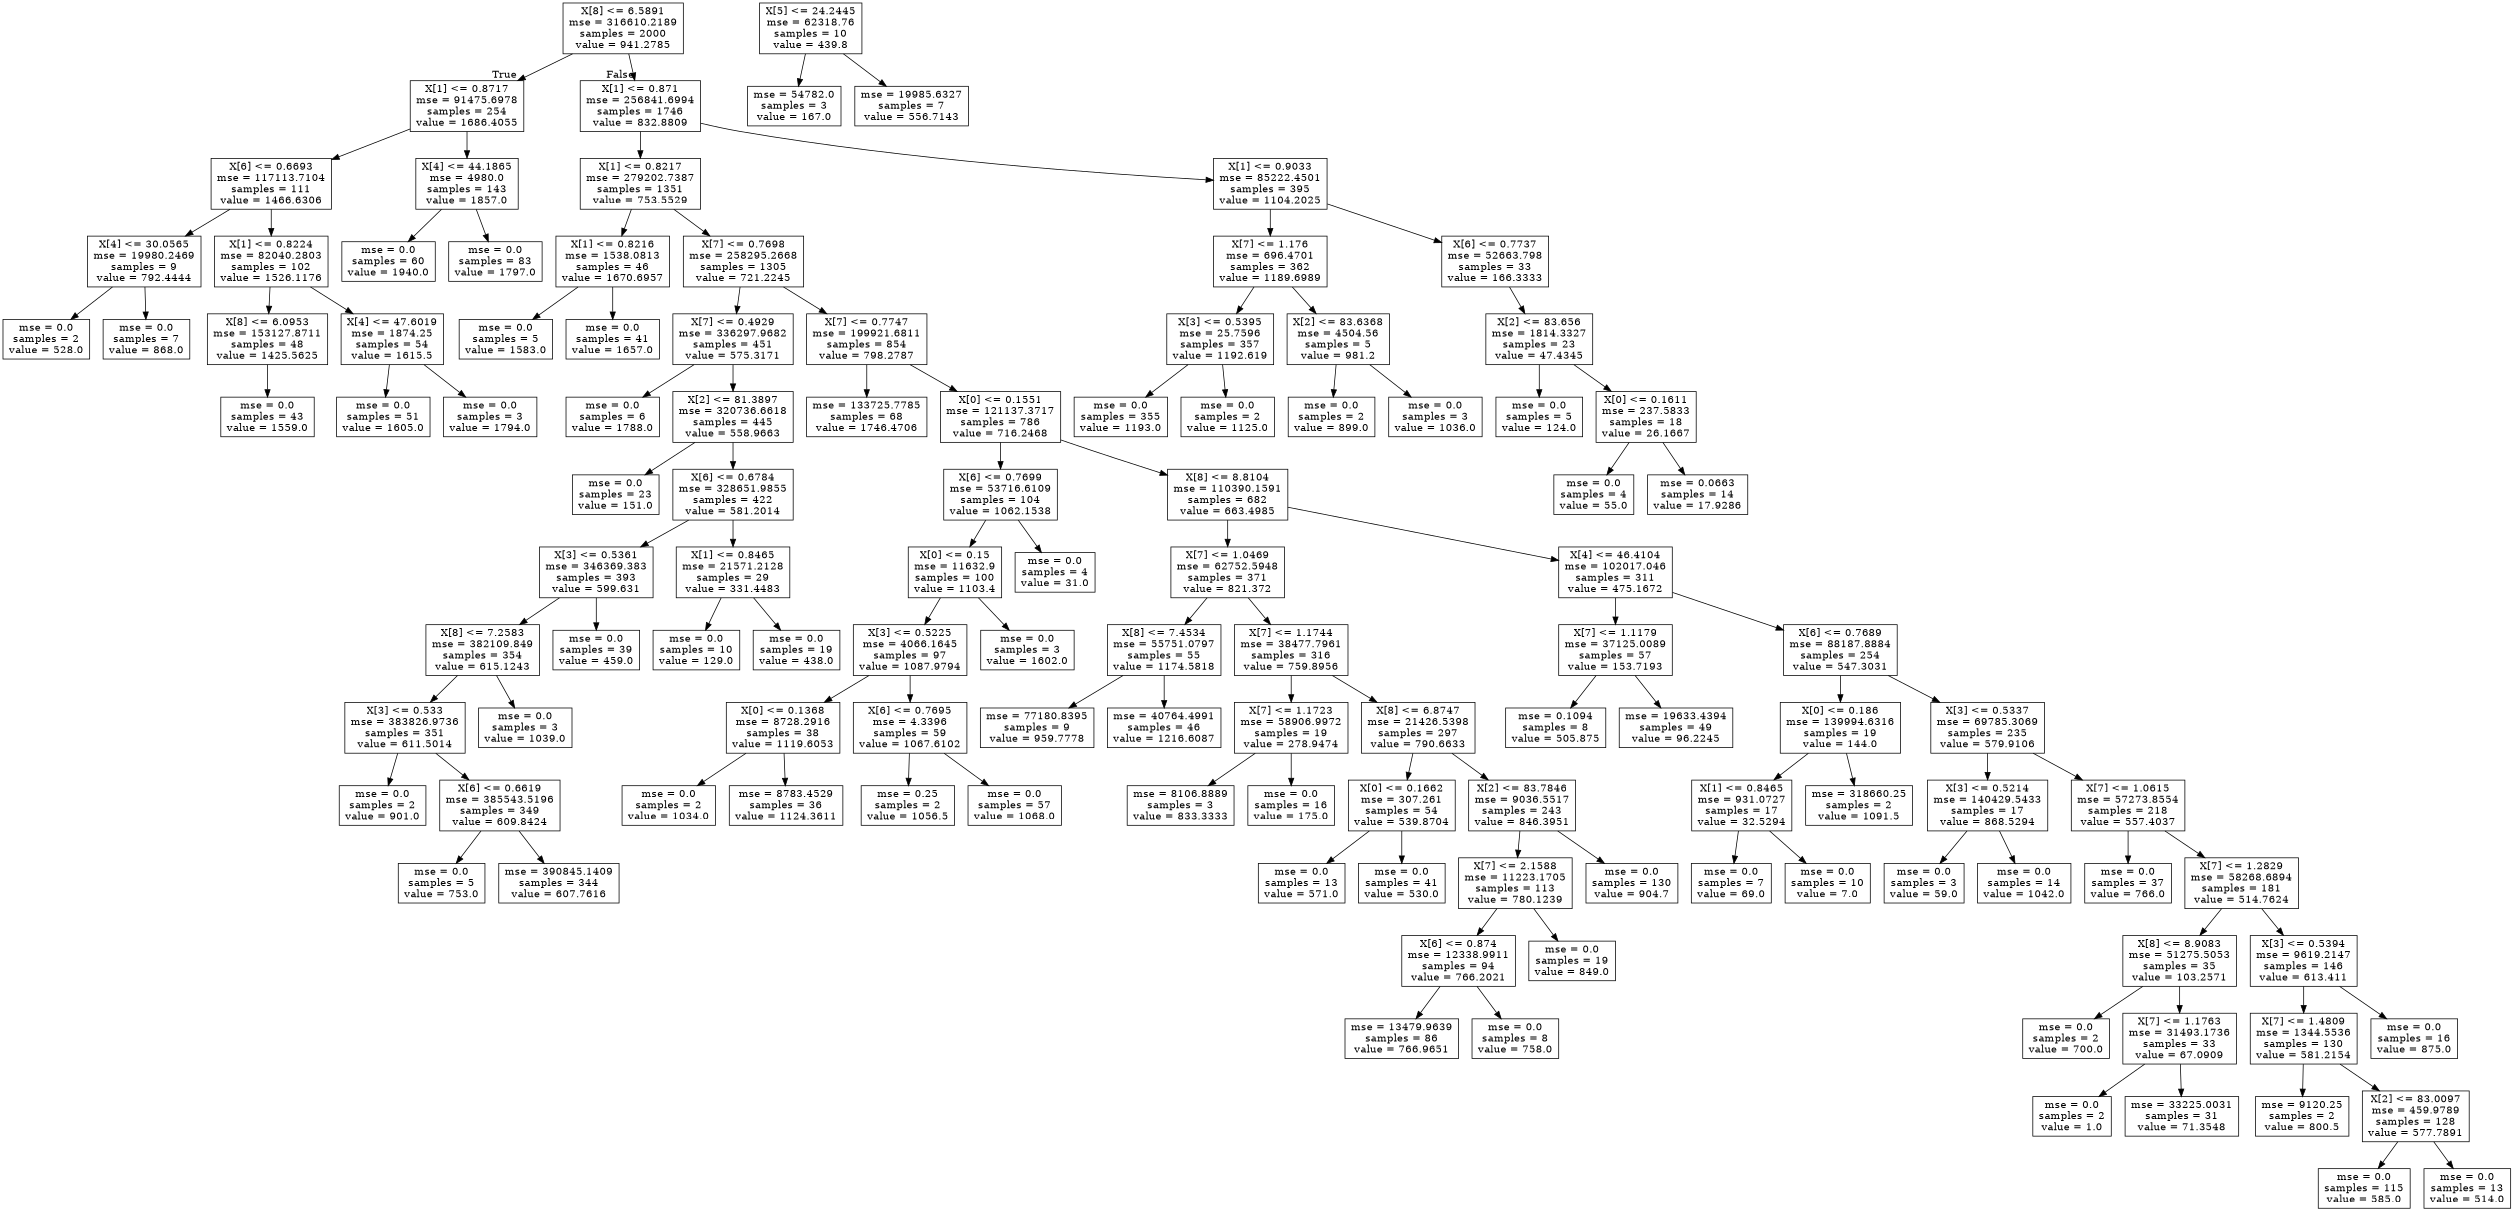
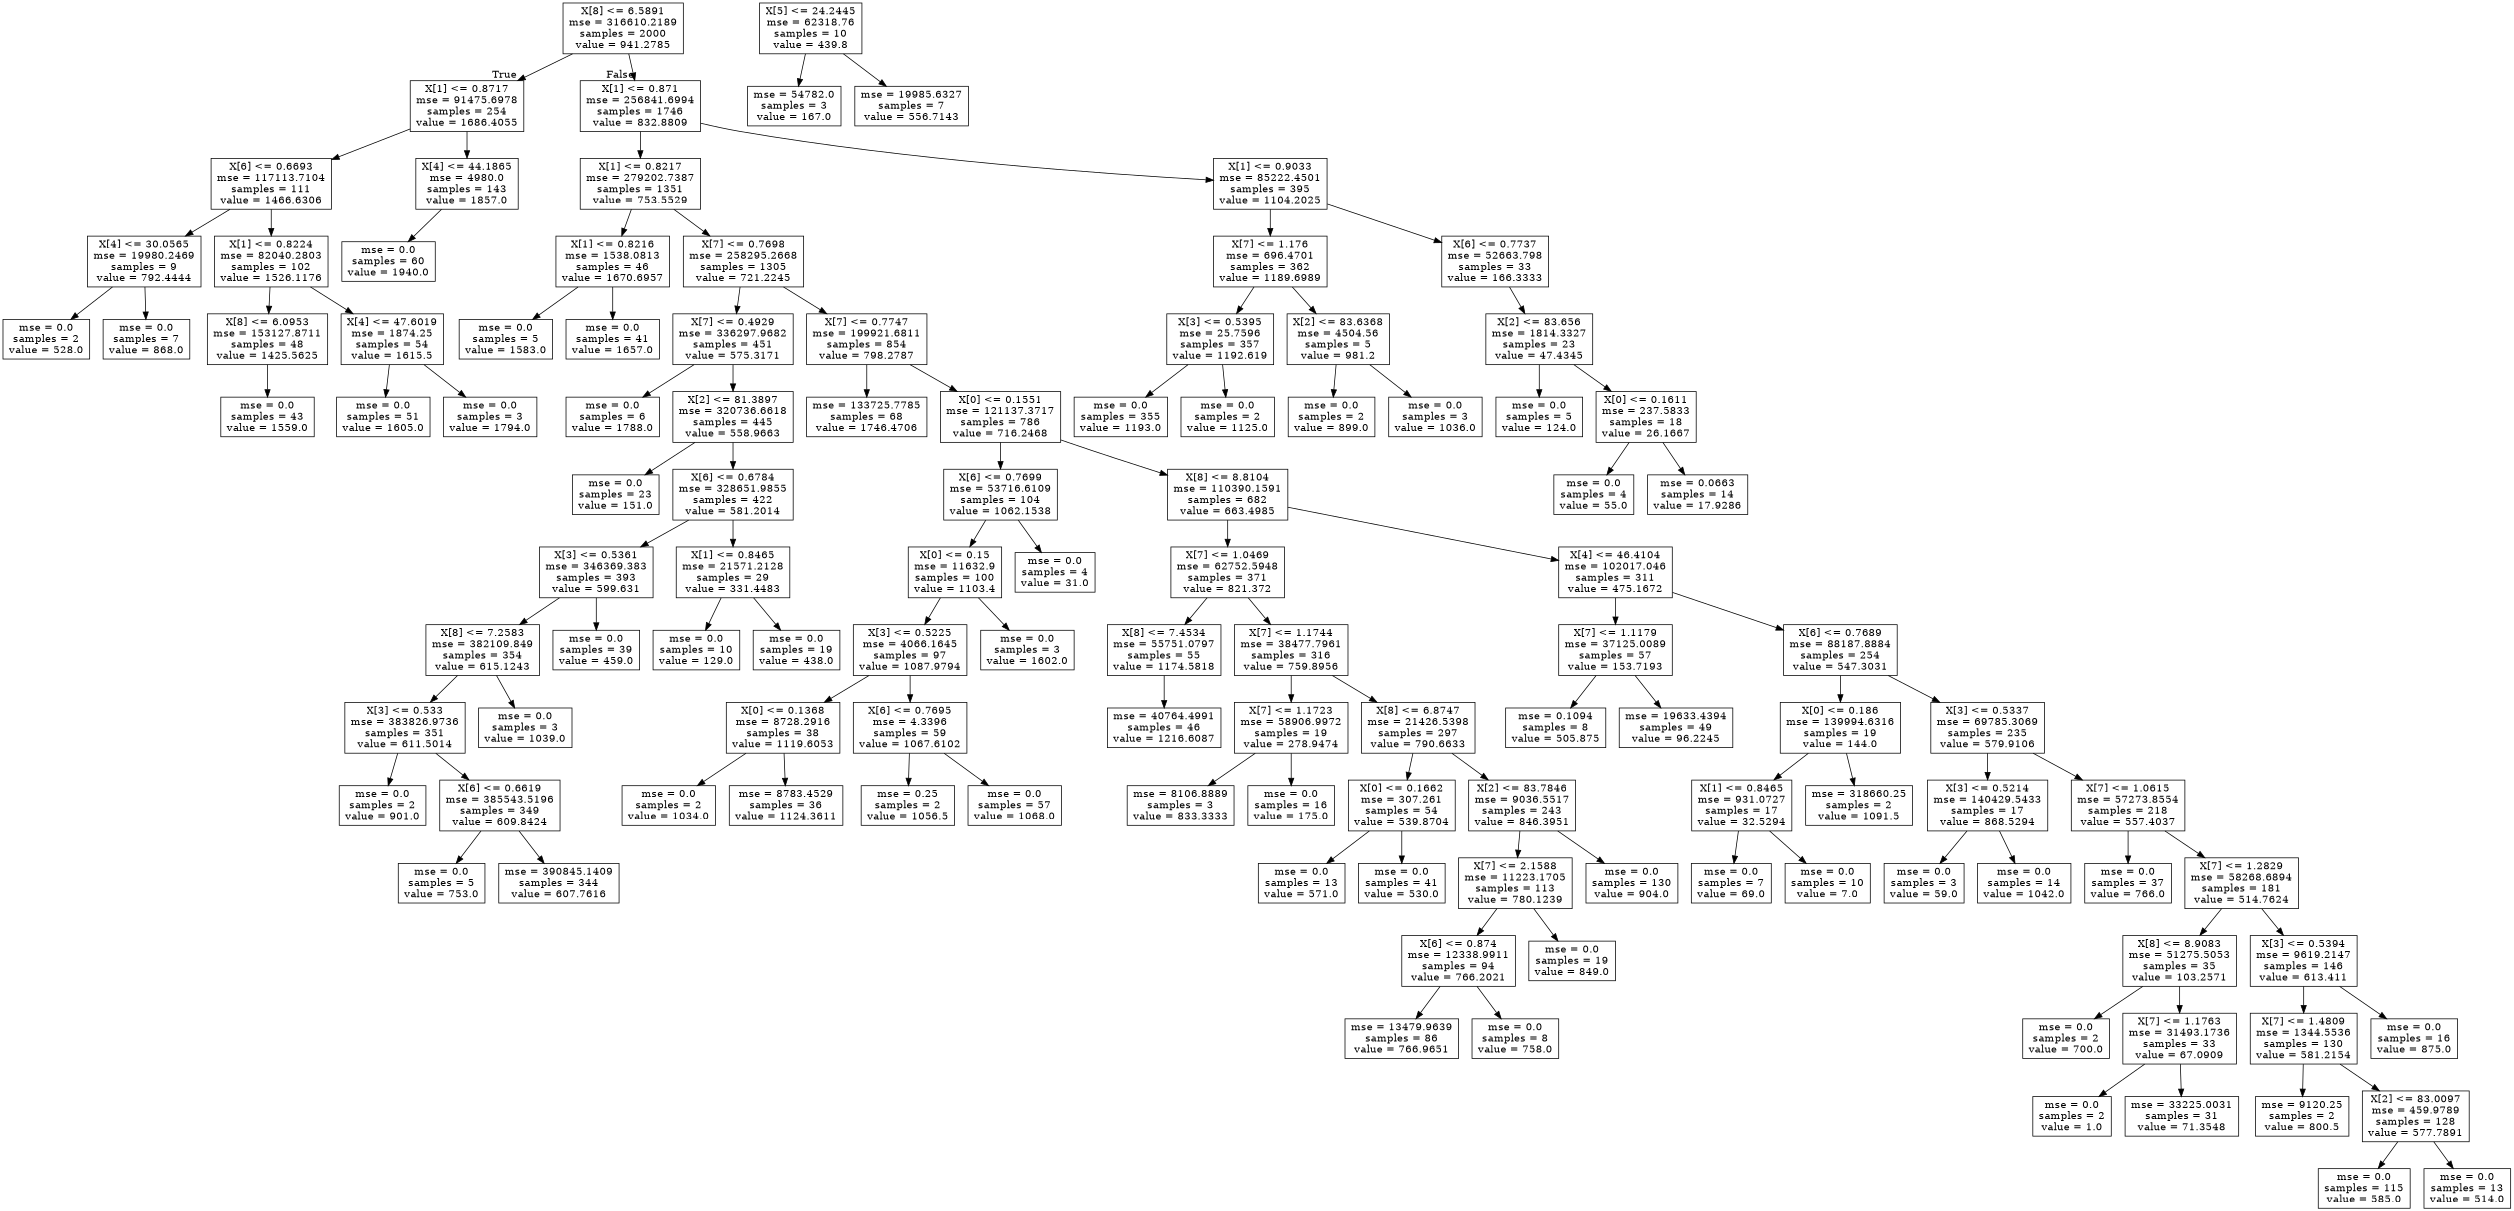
node "mse = 0.0 samples = 83 value = 1797.0": removed
node "mse = 77180.8395 samples = 9 value = 959.7778": removed
node "mse = 0.0 samples = 130 value = 904.7": label "mse = 0.0 samples = 130 value = 904.7" -> "mse = 0.0 samples = 130 value = 904.0"
